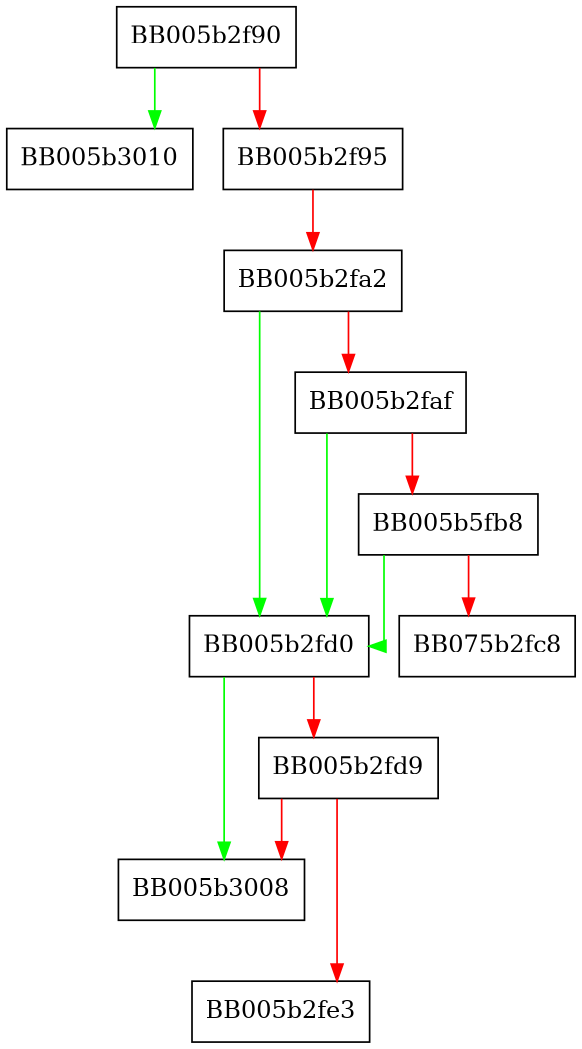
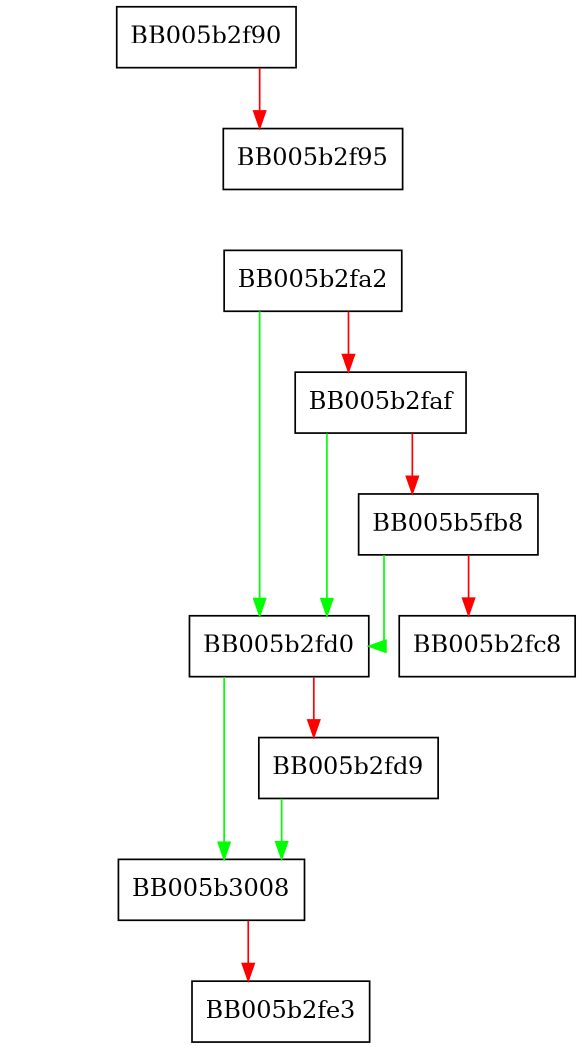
node "BB005b3010": removed
edge "BB005b2f95" -> "BB005b2fa2": removed
node "BB075b2fc8": label "BB075b2fc8" -> "BB005b2fc8"
edge "BB005b2fd9" -> "BB005b3008": color red -> green
edge "BB005b2fd9" -> "BB005b2fe3": now "BB005b3008" -> "BB005b2fe3"
